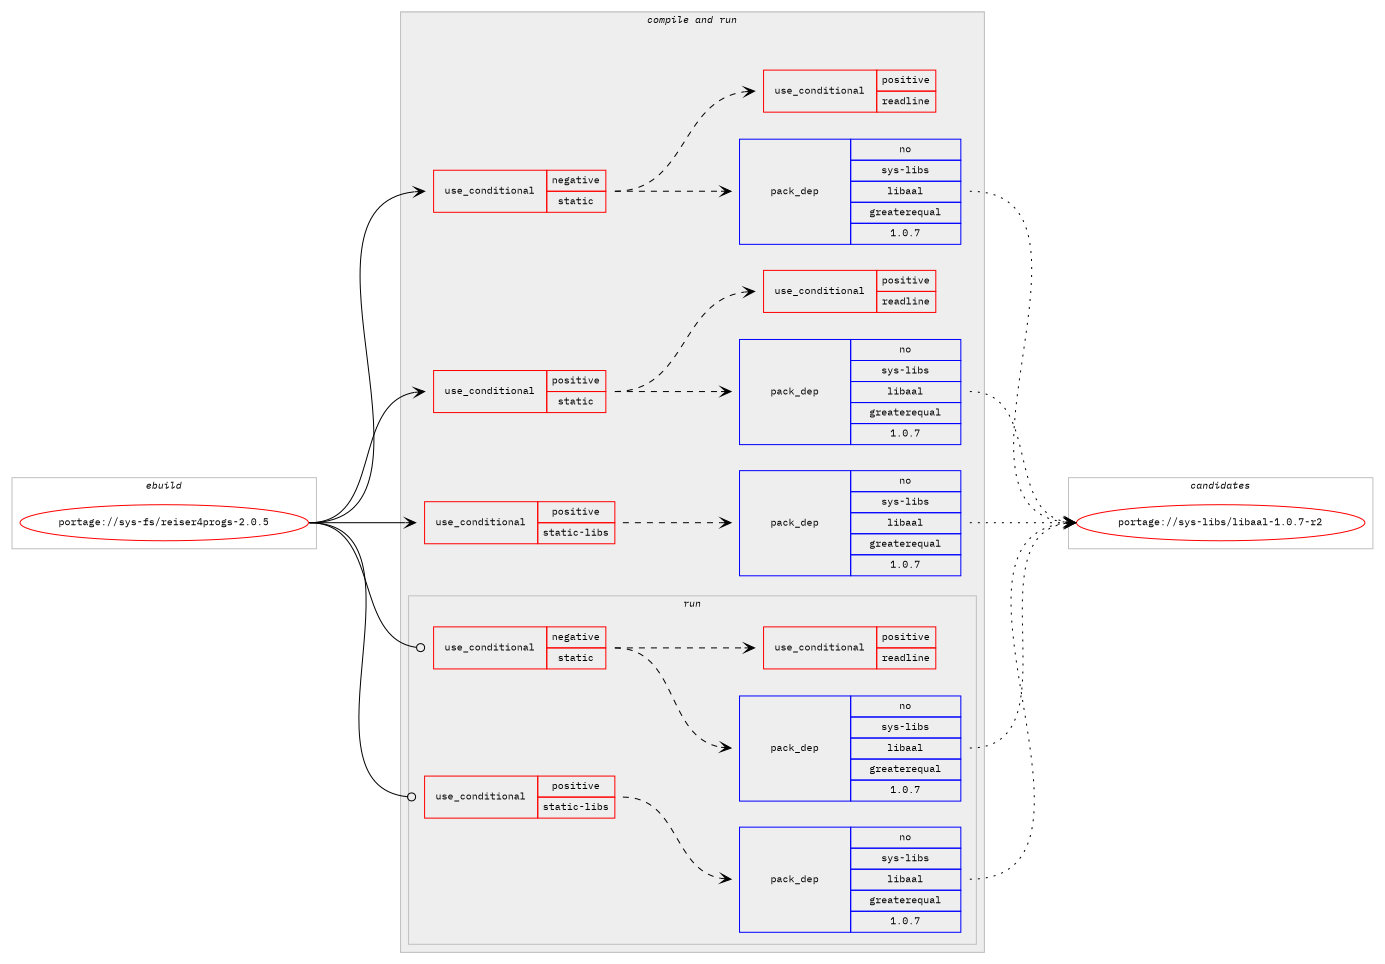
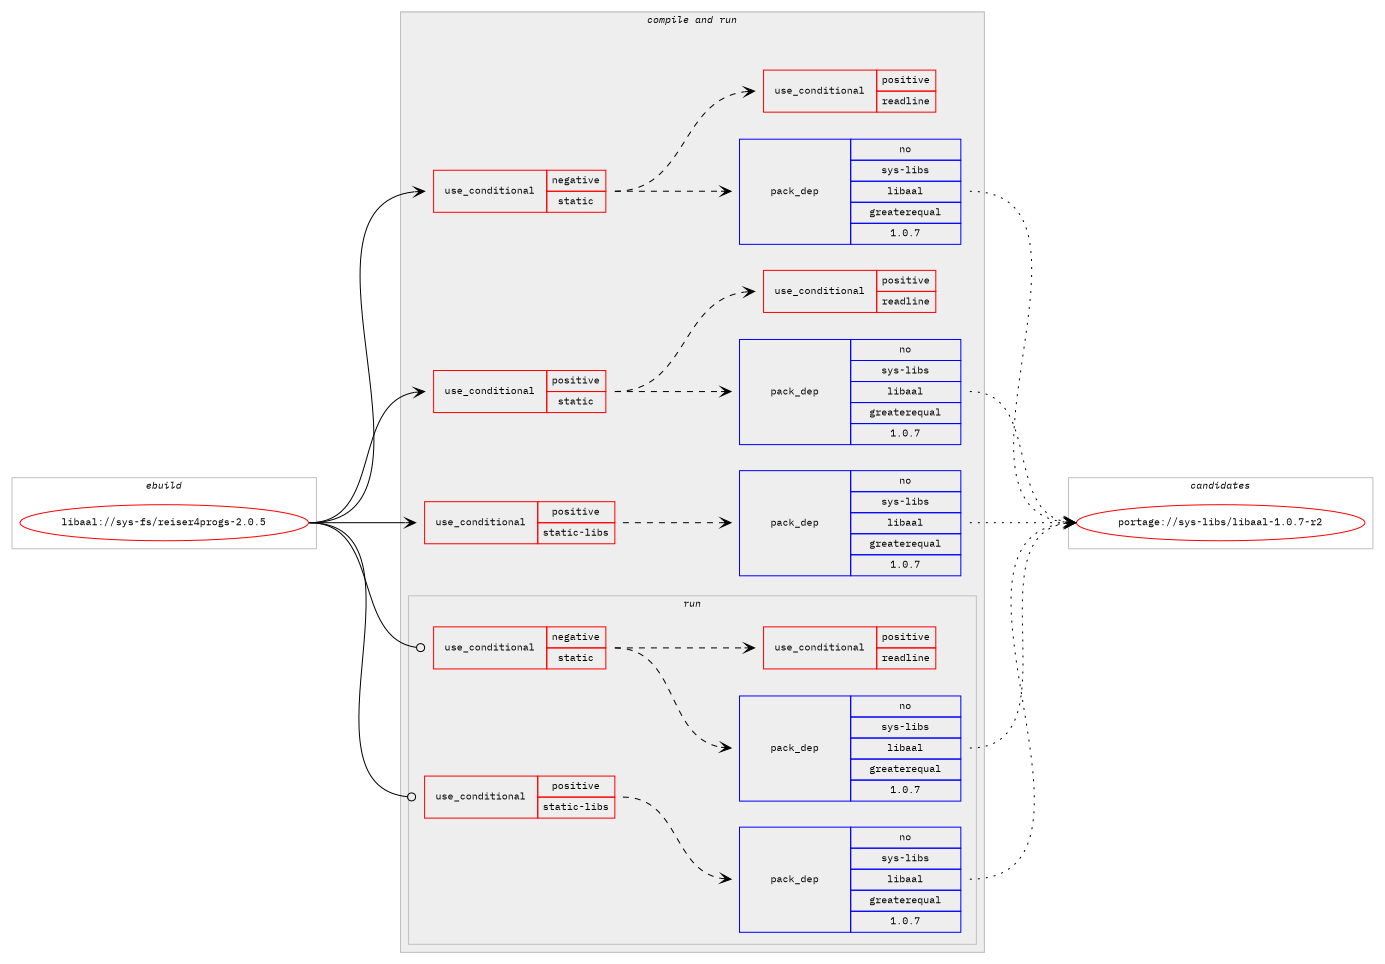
node "portage://sys-fs/reiser4progs-2.0.5": label "portage://sys-fs/reiser4progs-2.0.5" -> "libaal://sys-fs/reiser4progs-2.0.5"
